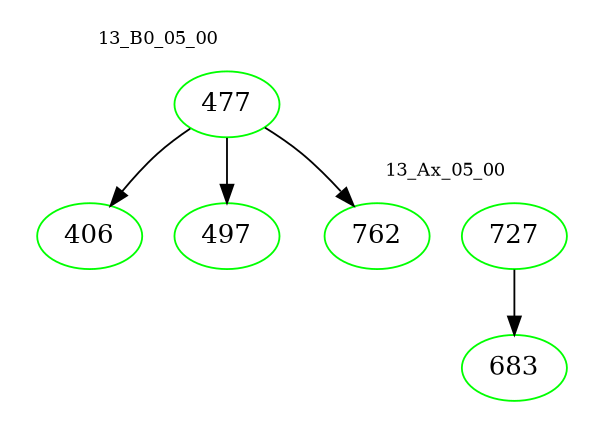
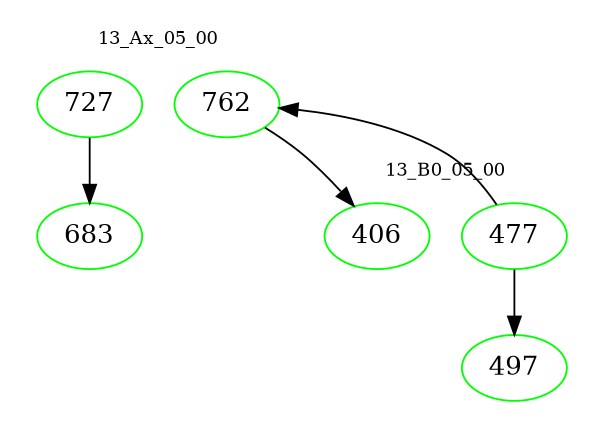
edge "477" -> "406": now "762" -> "406"
